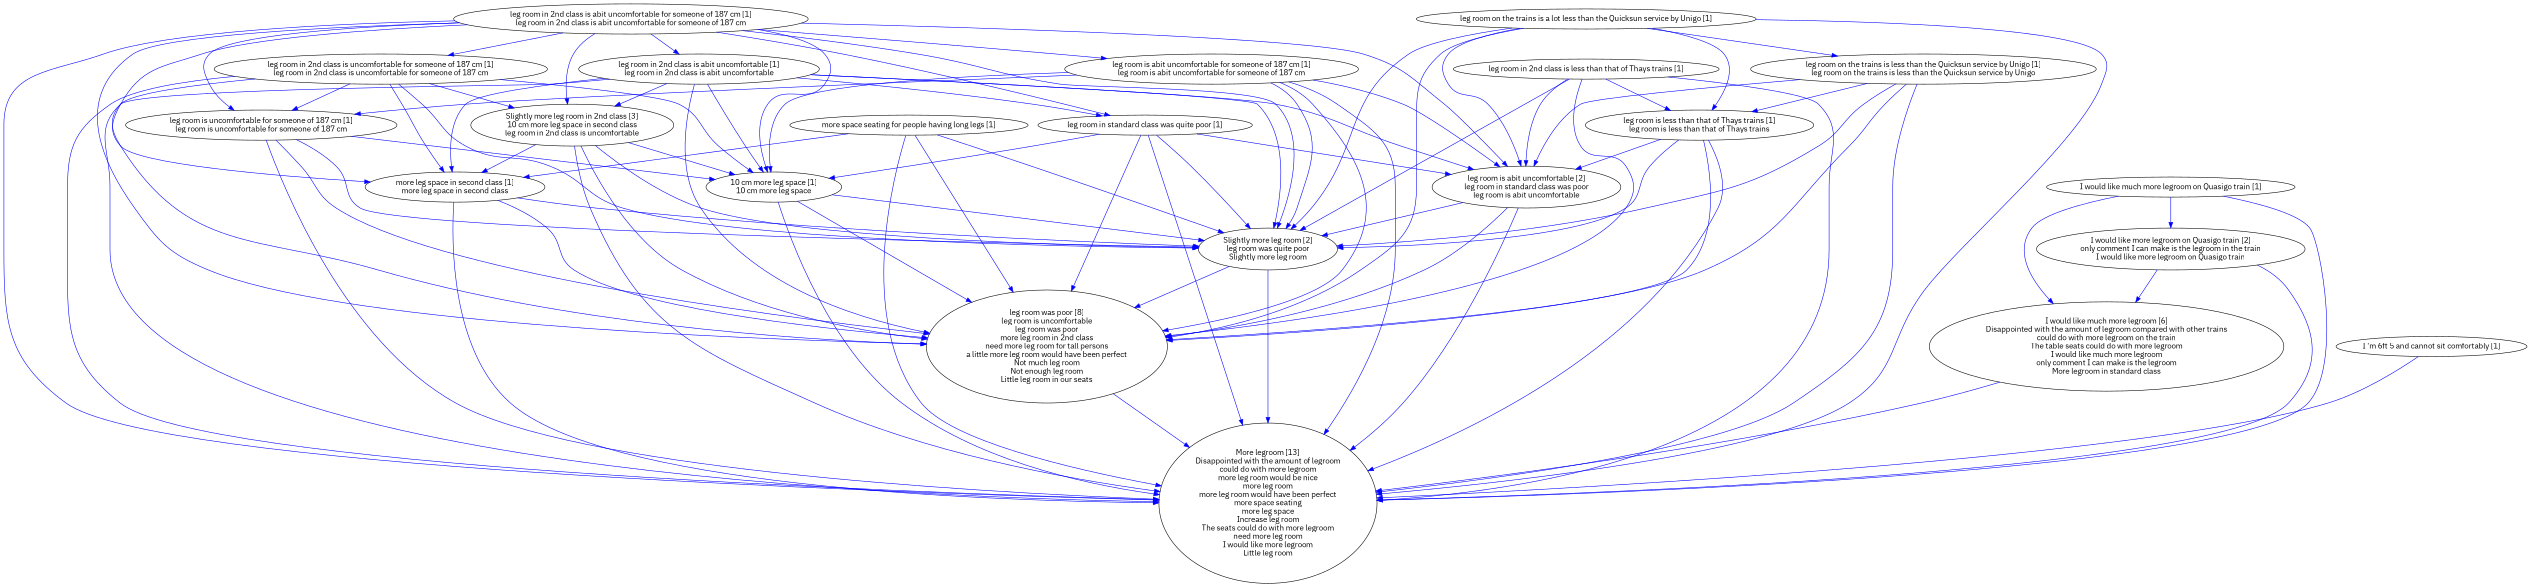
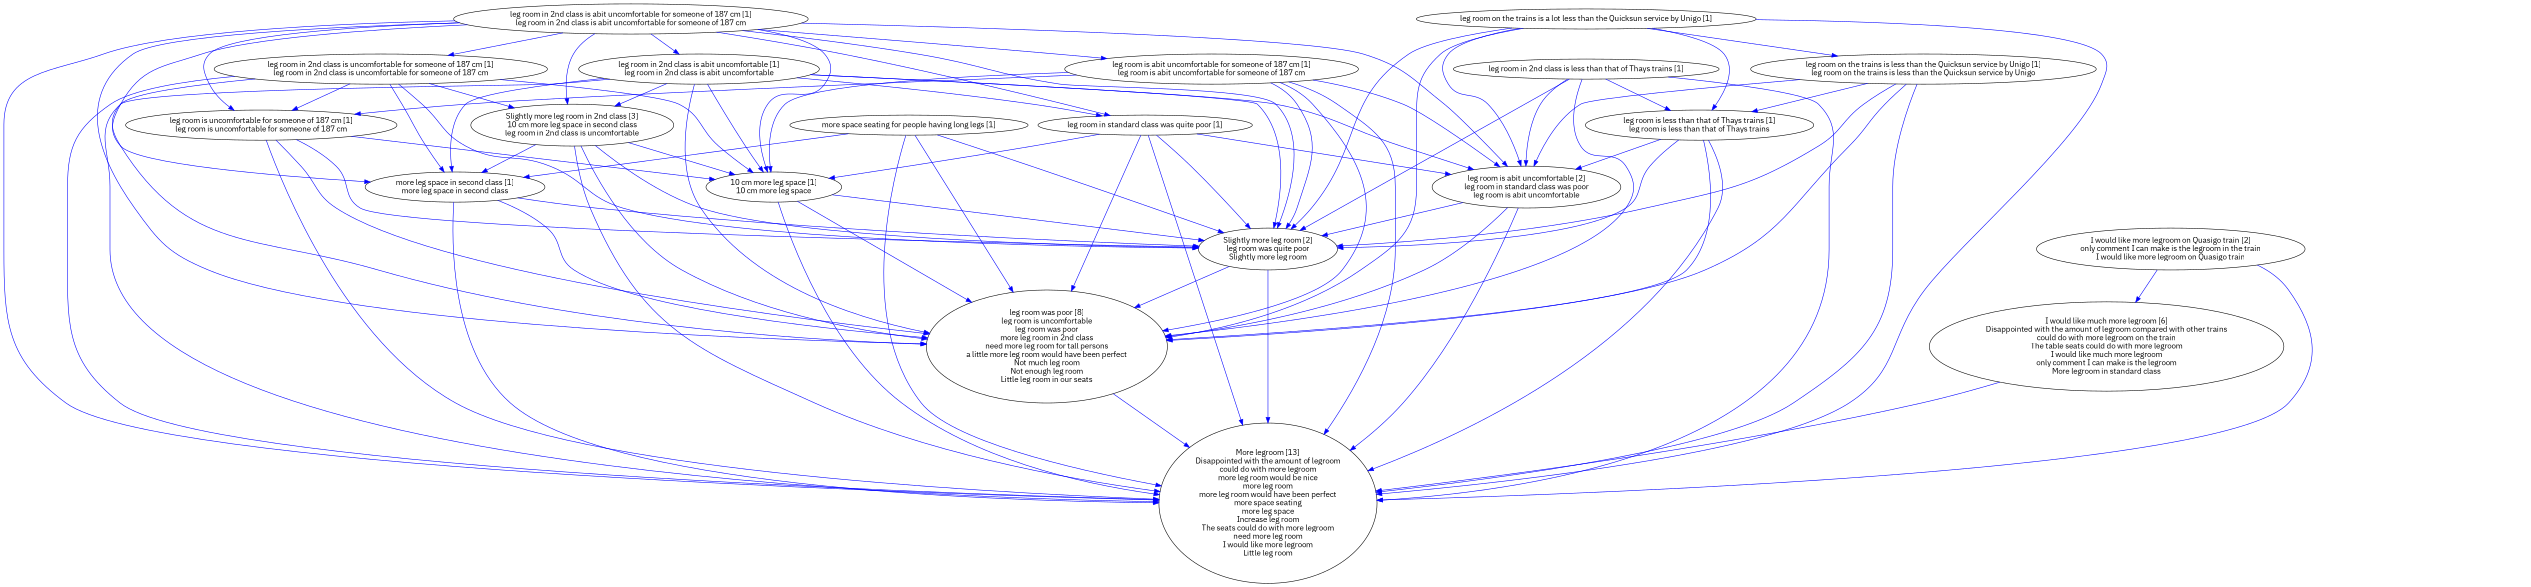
node "I would like much more legroom on Quasigo train [1]": removed
node "I 'm 6ft 5 and cannot sit comfortably [1]": removed
